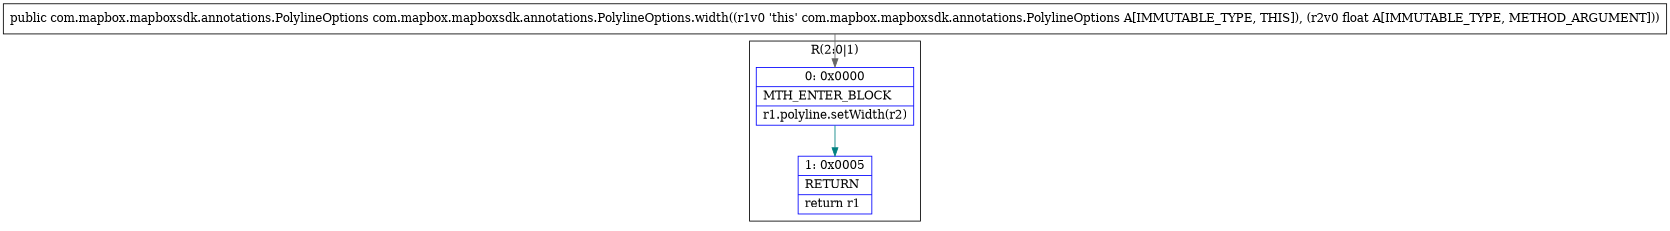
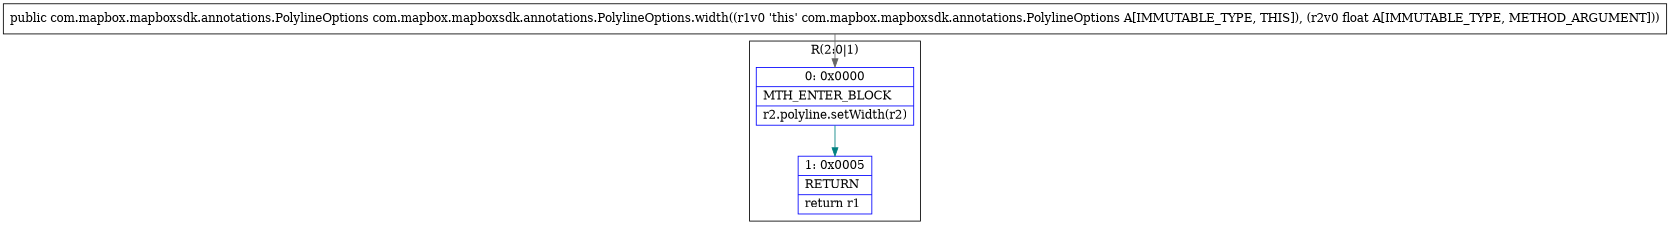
node "0: 0x0000": text "r1.polyline.setWidth(r2)" -> "r2.polyline.setWidth(r2)"
